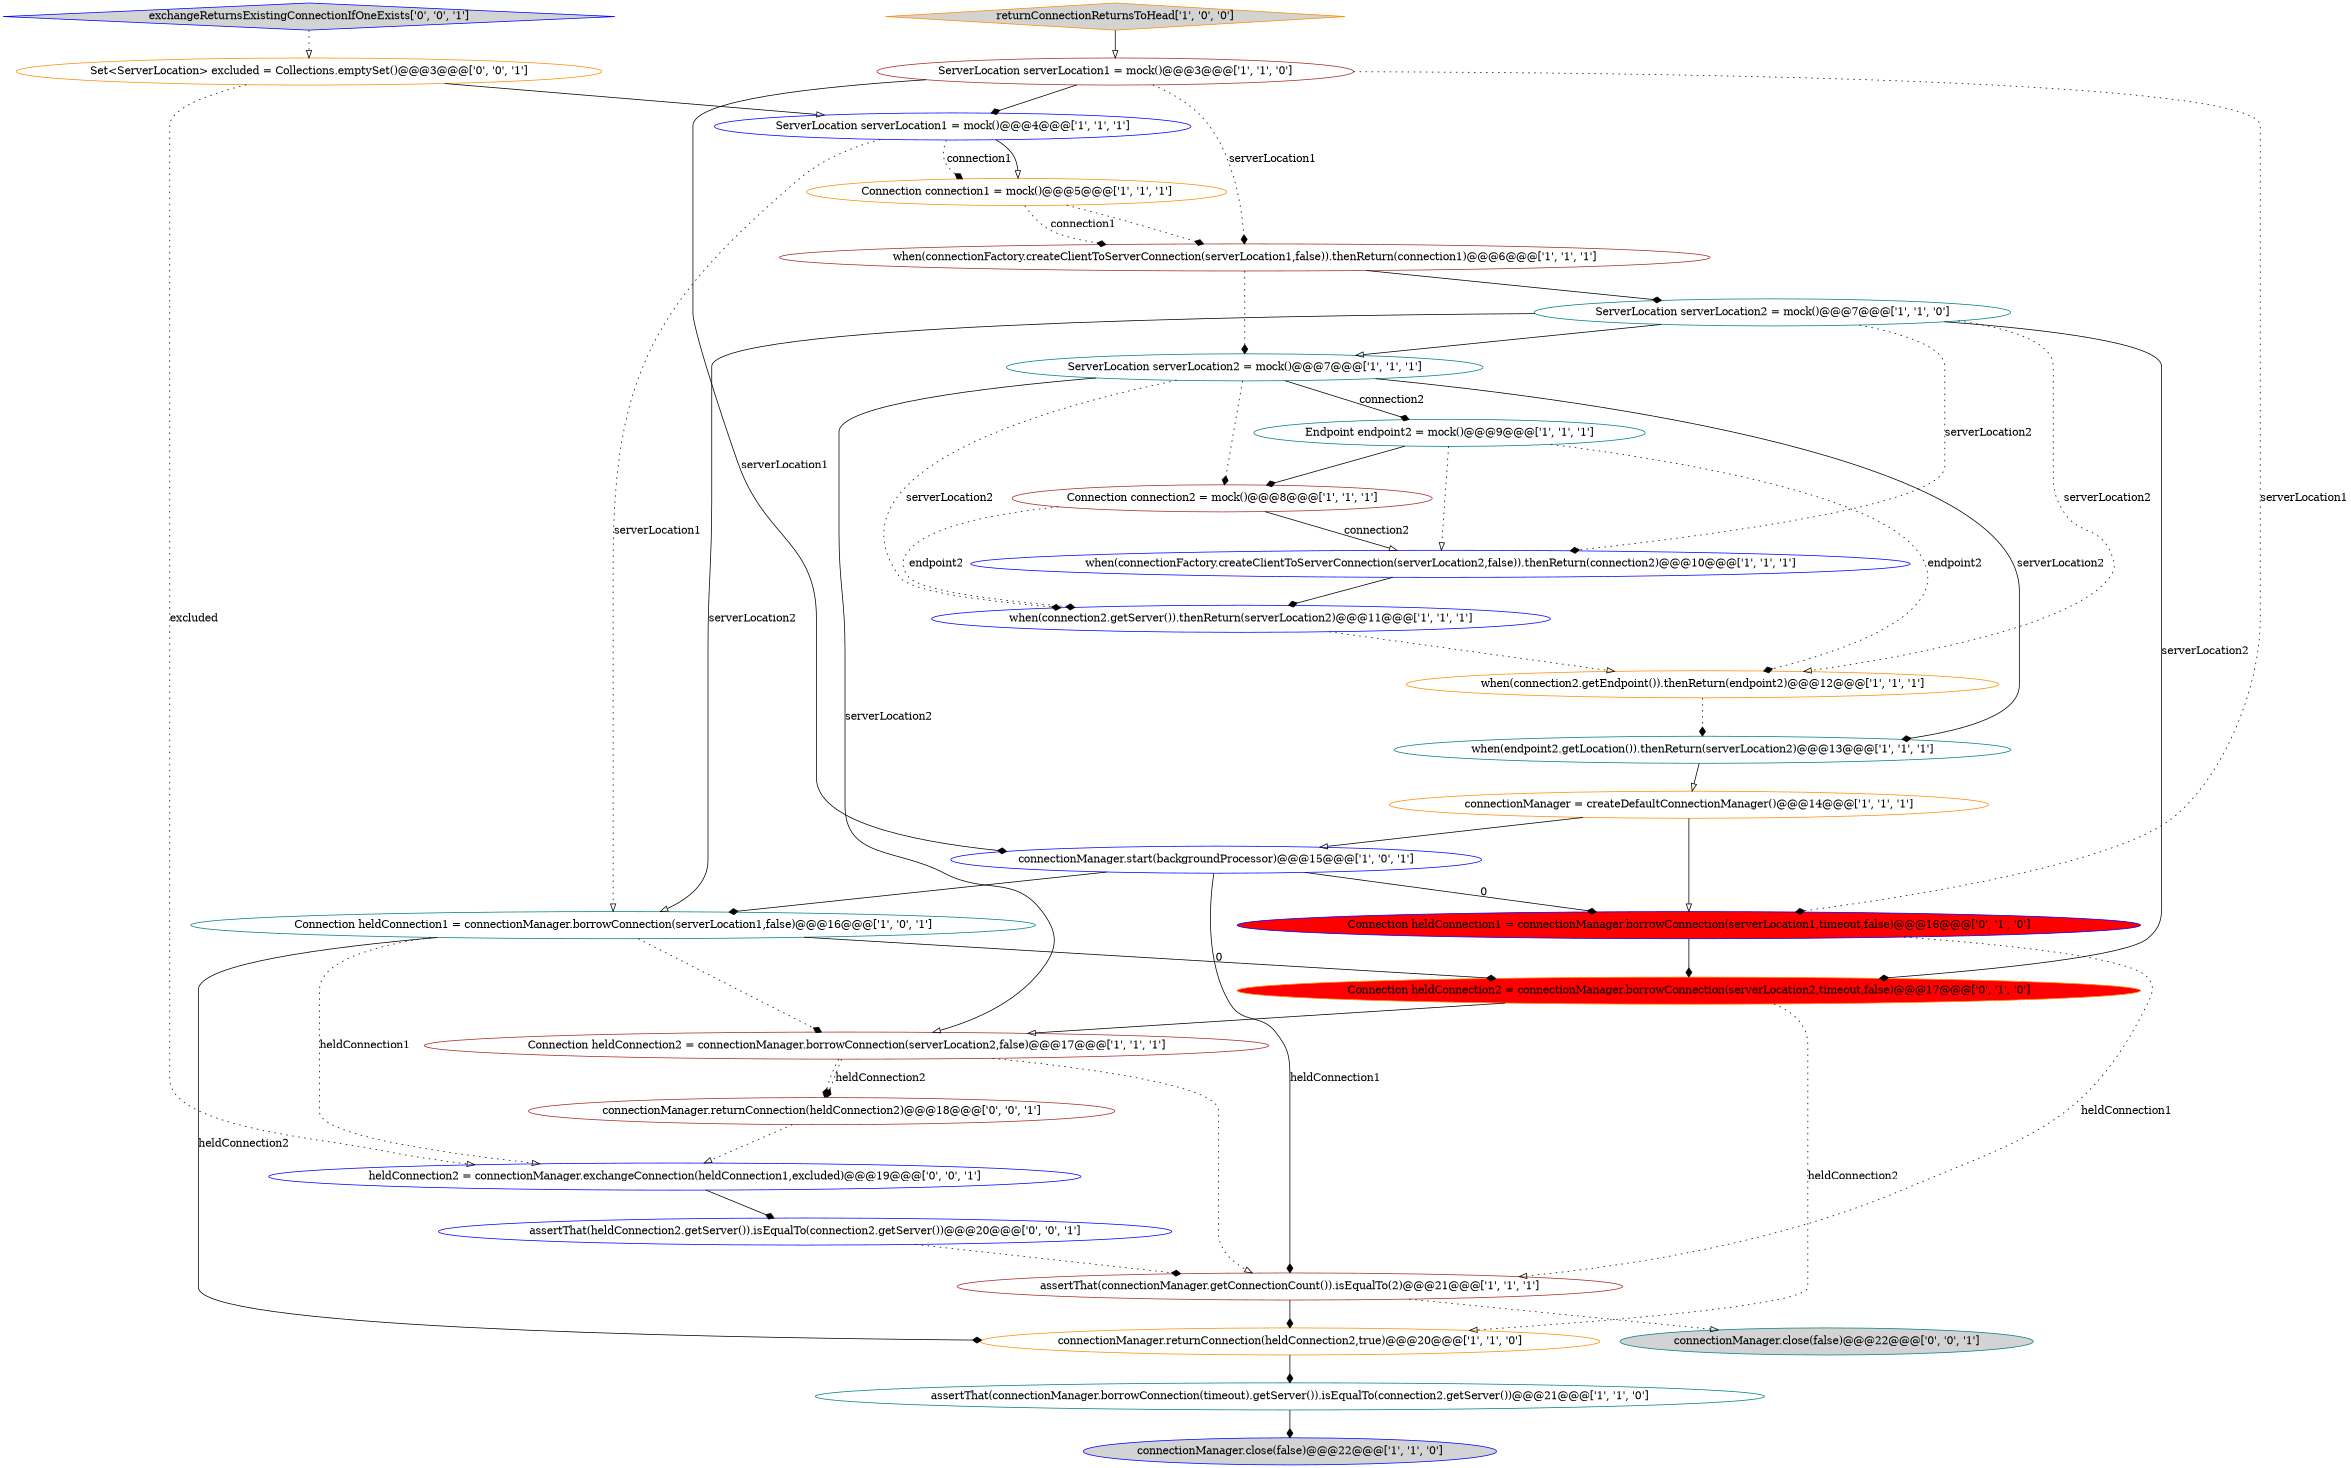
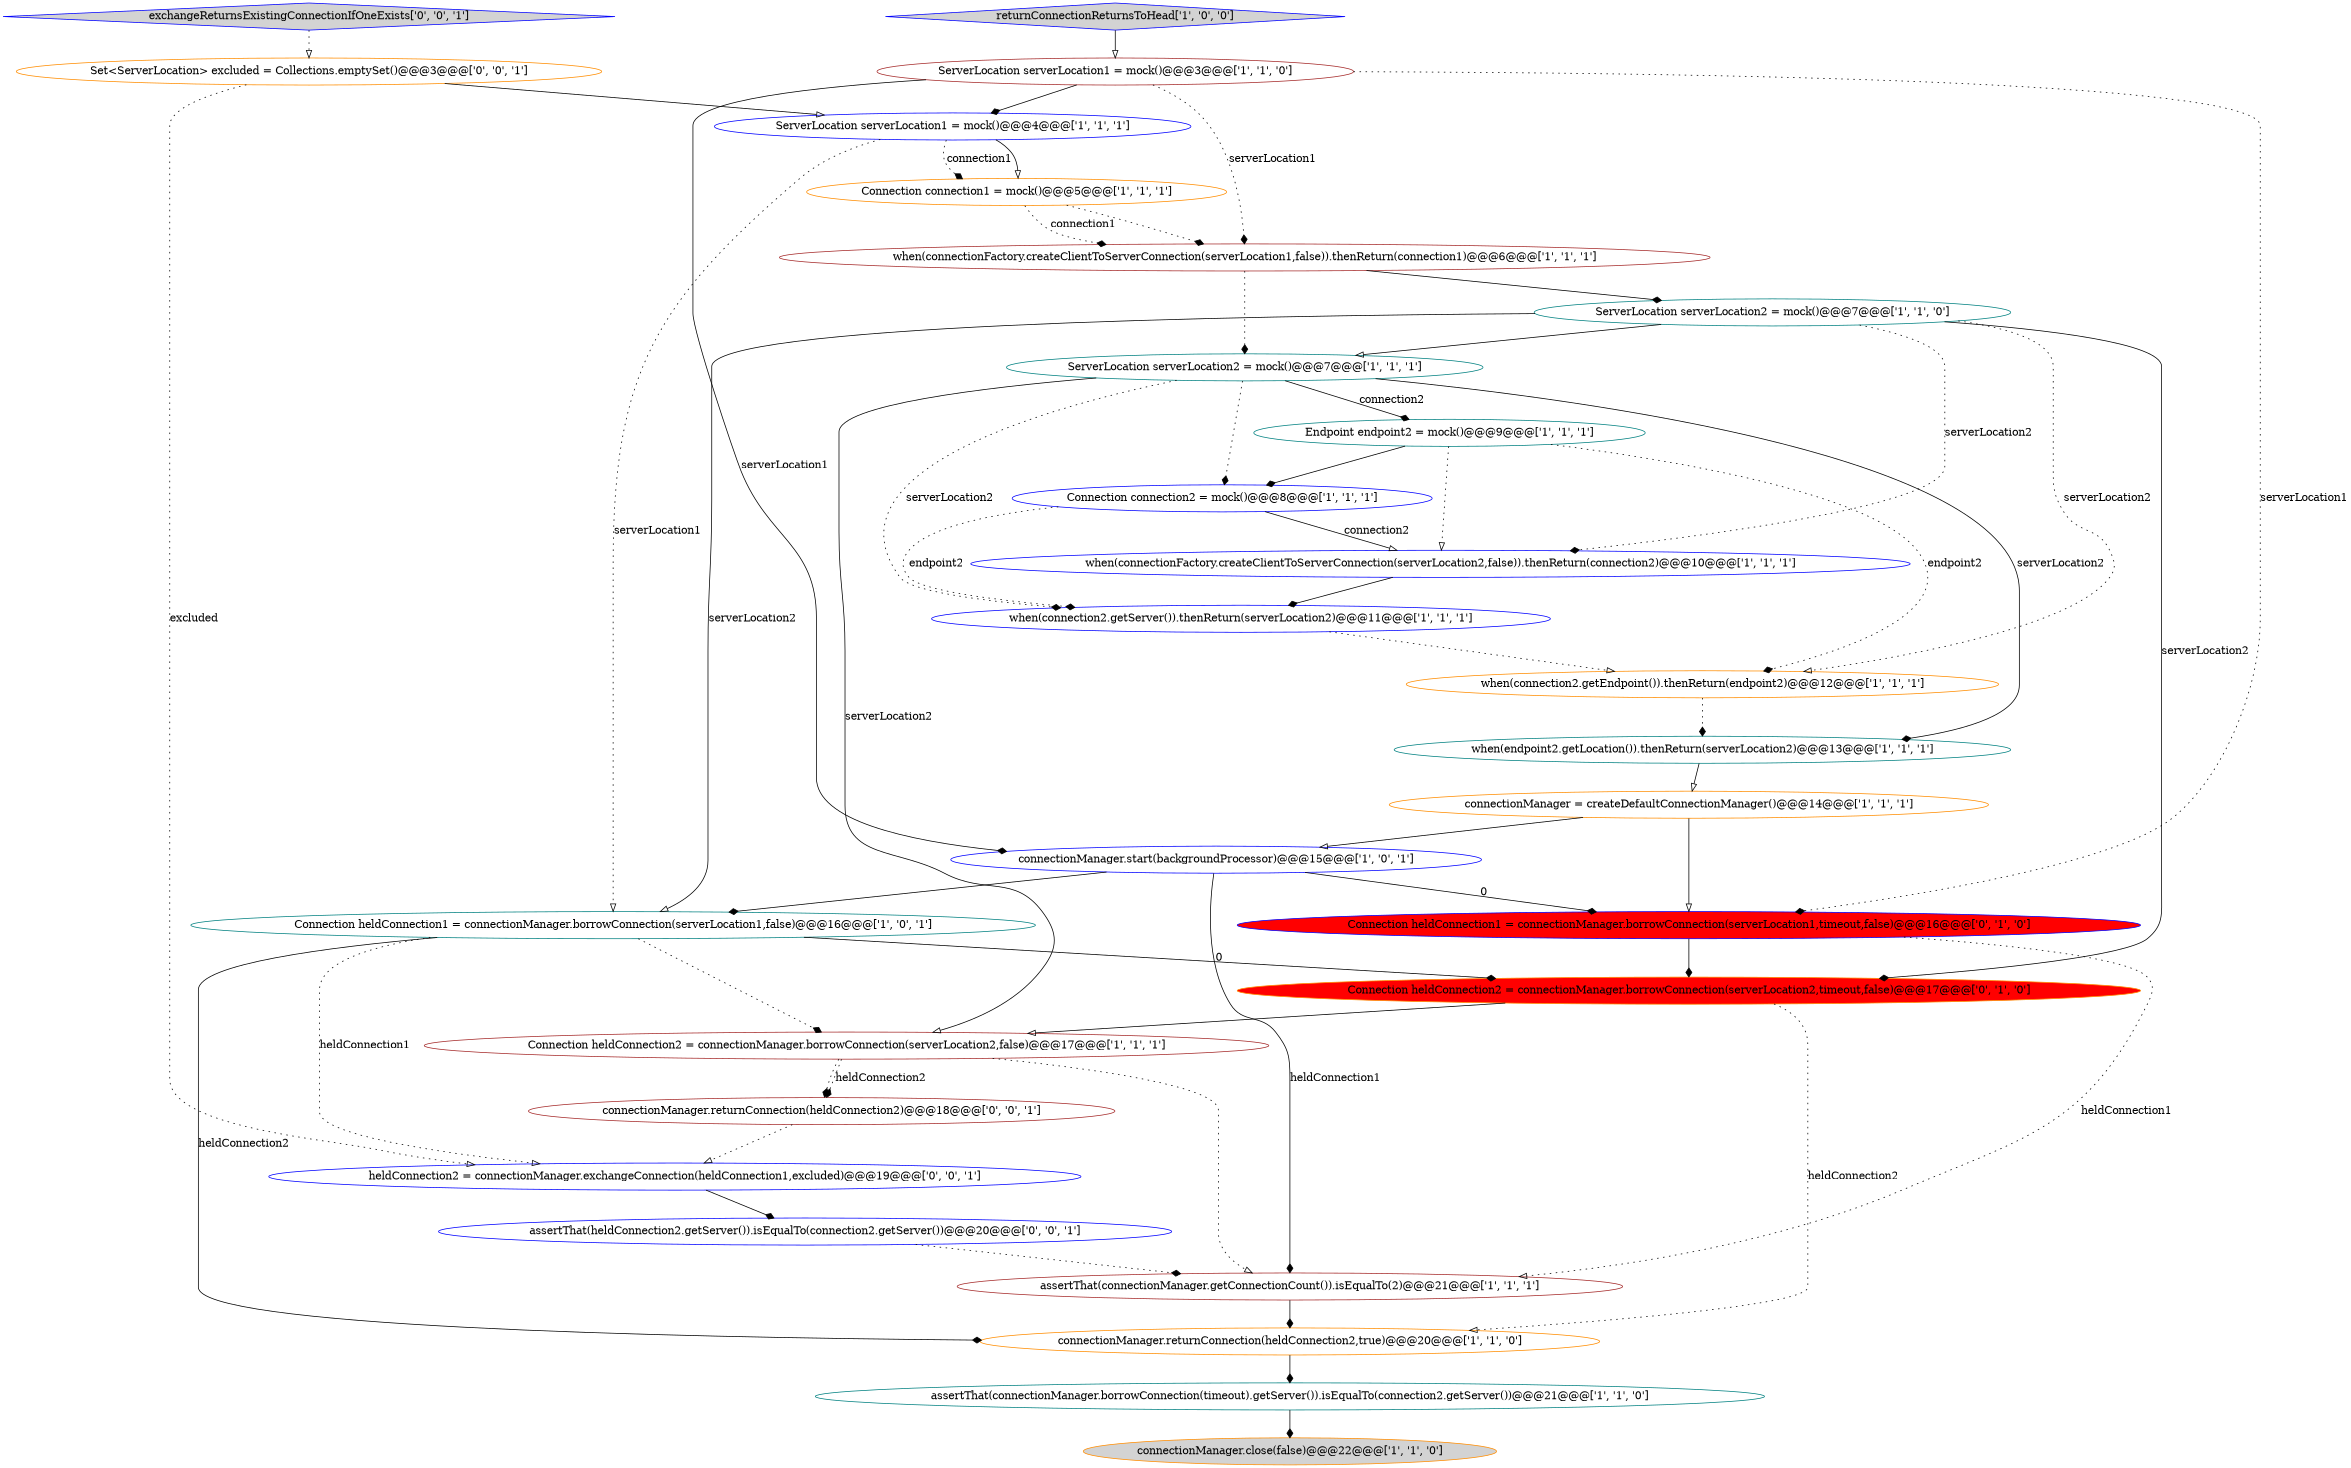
node "returnConnectionReturnsToHead['1', '0', '0']": color darkorange -> blue
node "Connection connection2 = mock()@@@8@@@['1', '1', '1']": color brown -> blue
node "connectionManager.close(false)@@@22@@@['0', '0', '1']": removed
node "connectionManager.close(false)@@@22@@@['1', '1', '0']": color blue -> darkorange
